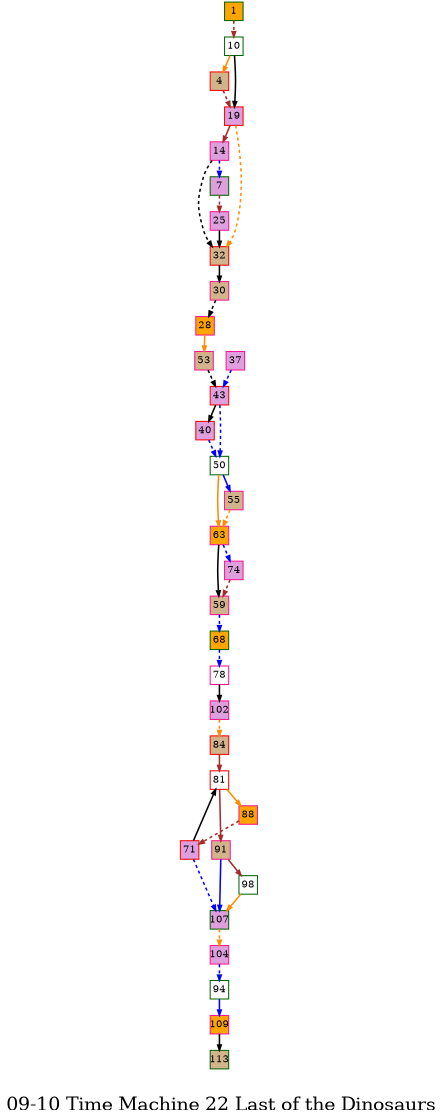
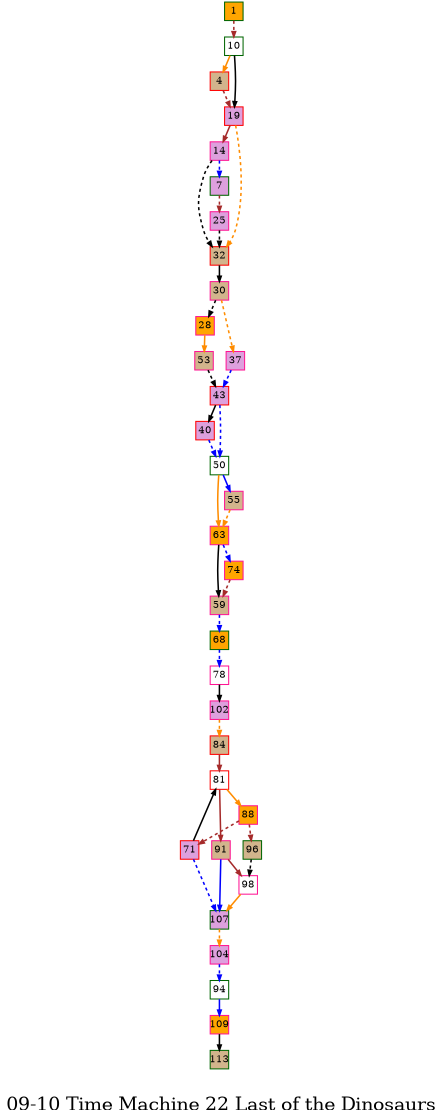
edge "25" -> "32": style bold -> dashed
edge "30" -> "37": added
node "74": fillcolor plum -> orange
node "96": added
node "98": color darkgreen -> deeppink
